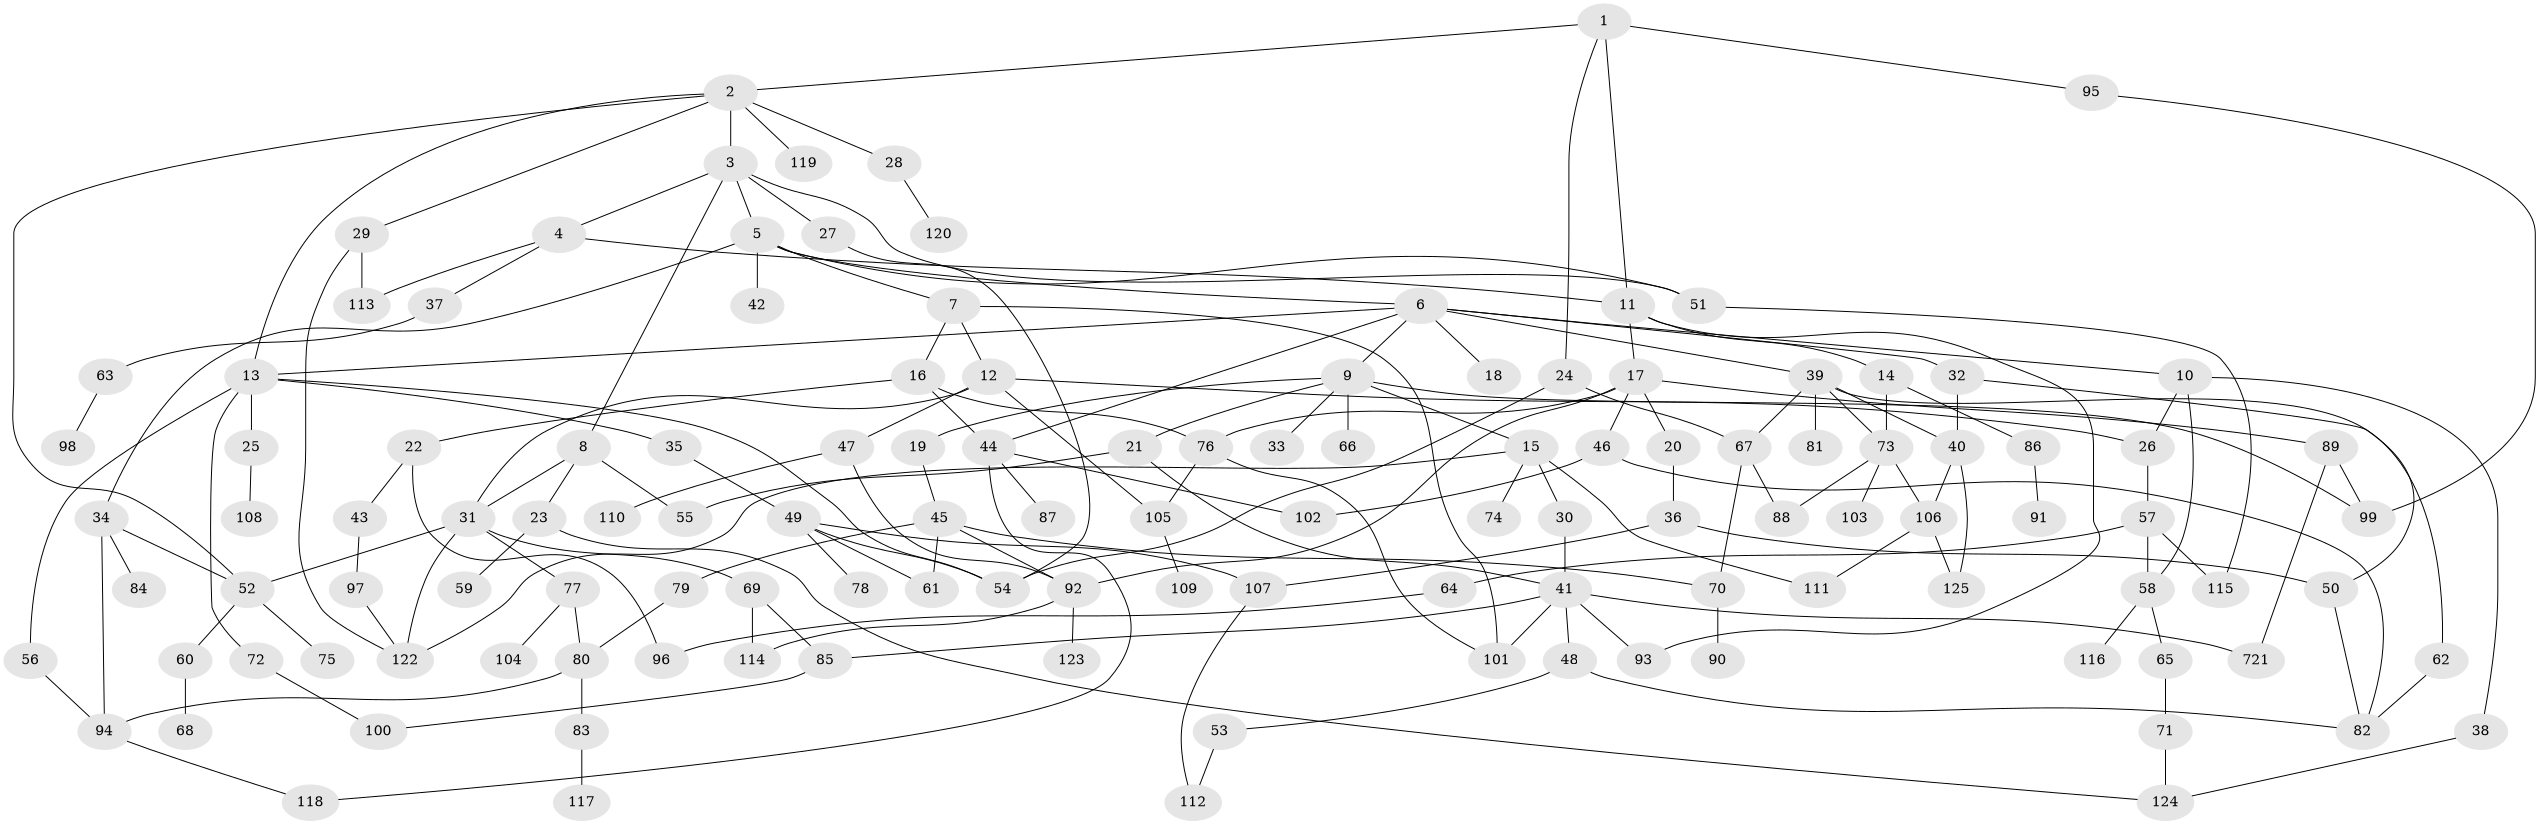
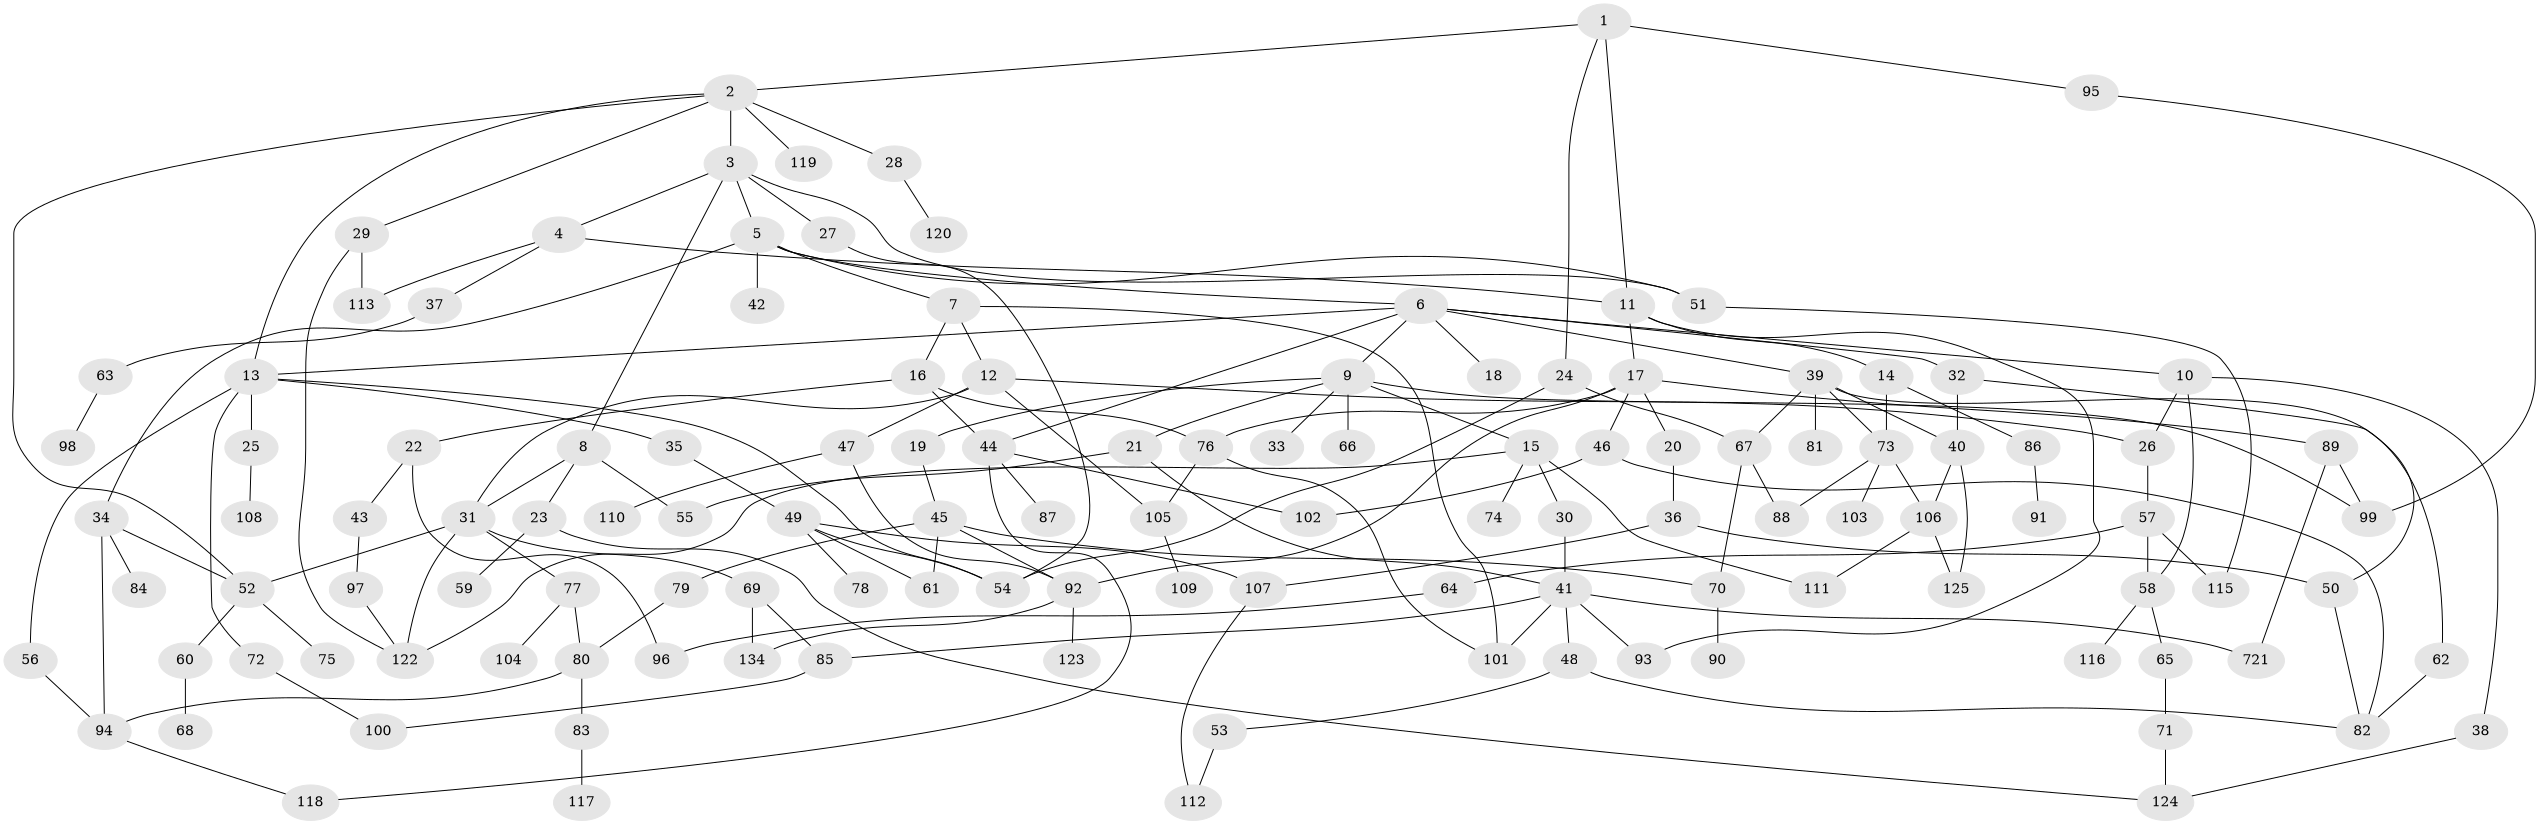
node "114": label "114" -> "134"
